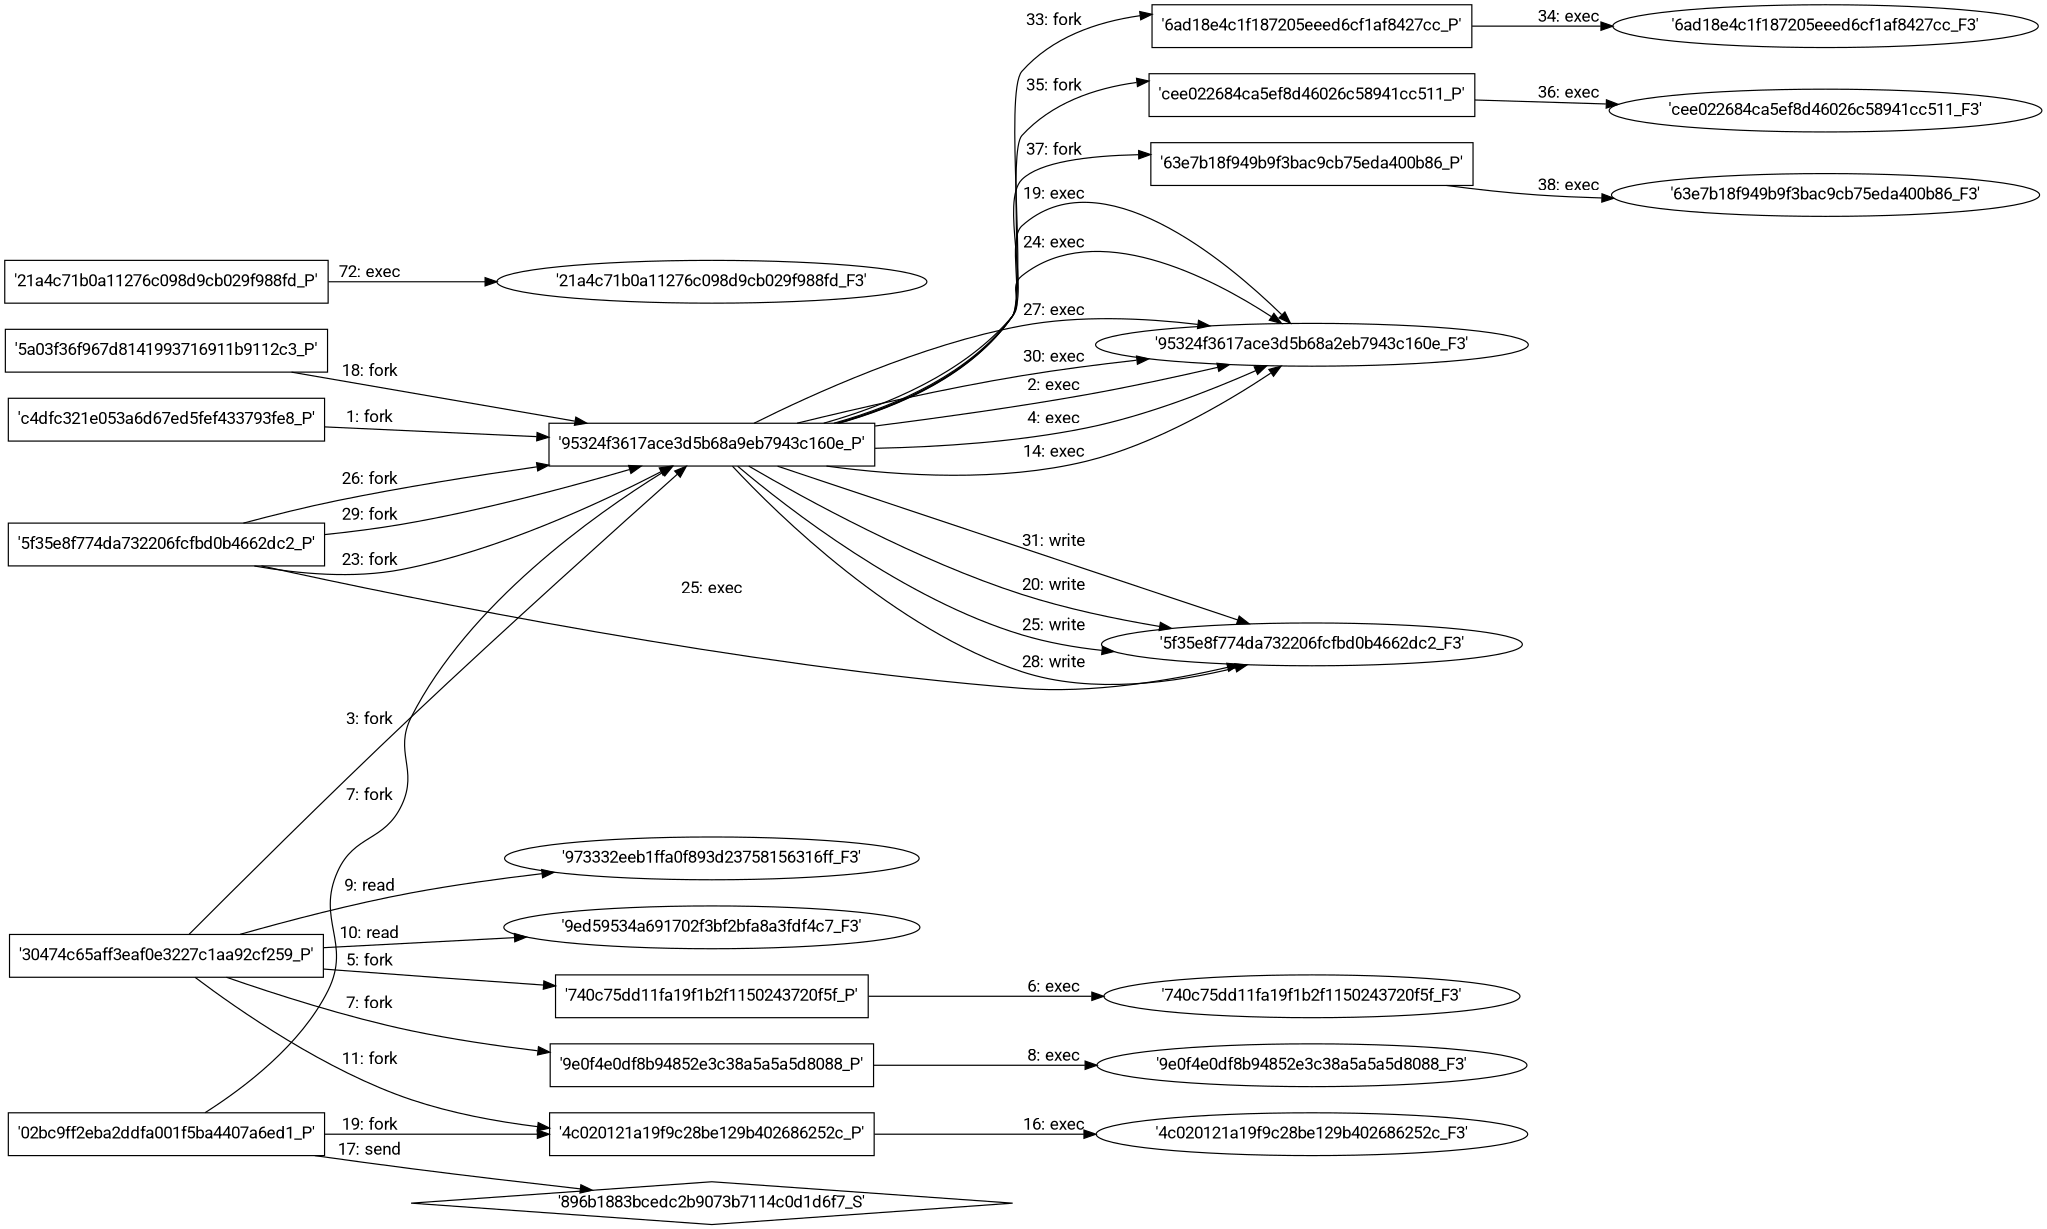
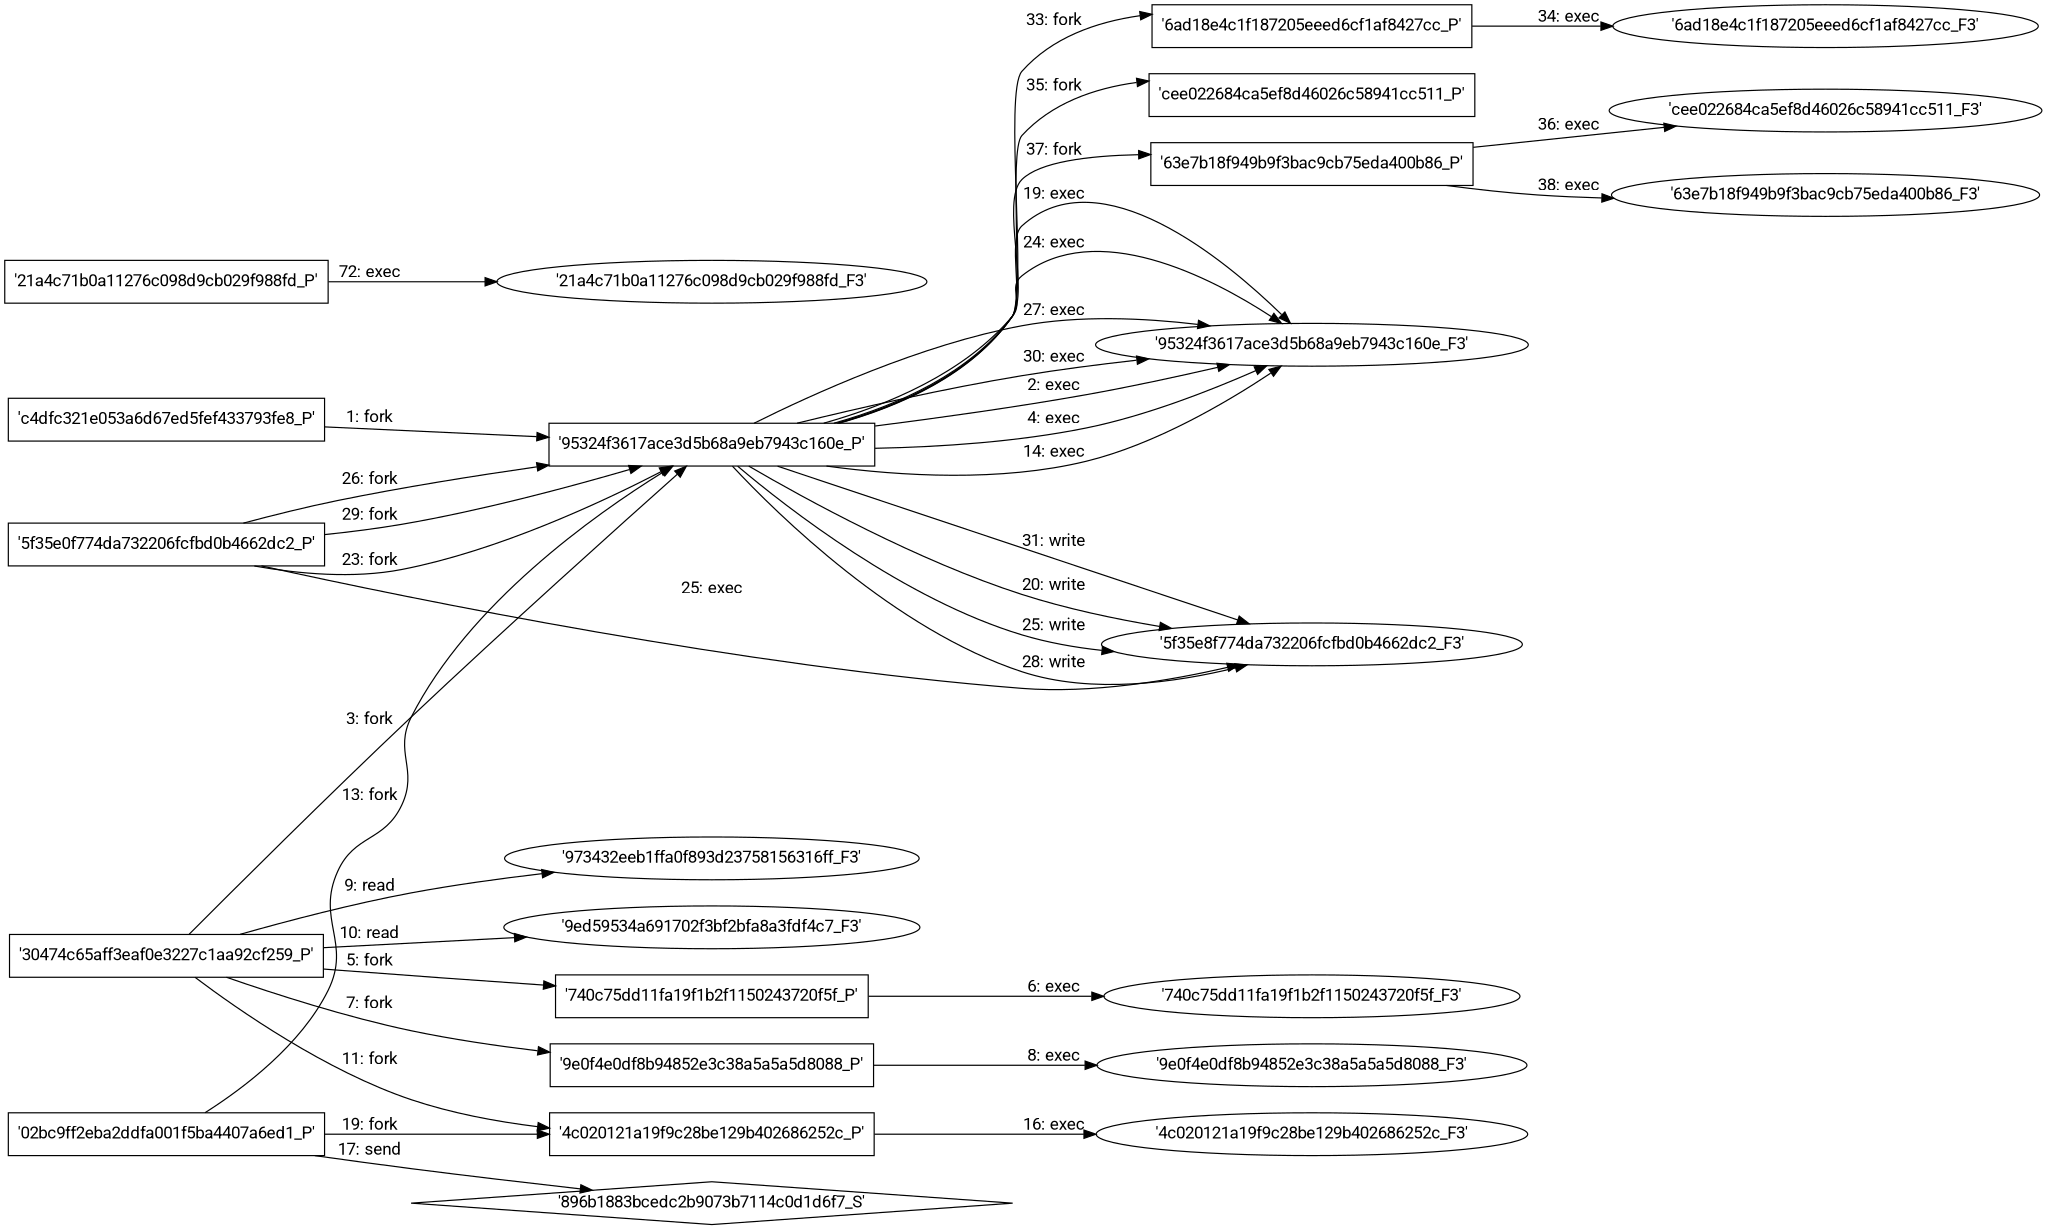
edge "'cee022684ca5ef8d46026c58941cc511_P'" -> "'cee022684ca5ef8d46026c58941cc511_F3'": now "'63e7b18f949b9f3bac9cb75eda400b86_P'" -> "'cee022684ca5ef8d46026c58941cc511_F3'"
node "'95324f3617ace3d5b68a2eb7943c160e_F3'": label "'95324f3617ace3d5b68a2eb7943c160e_F3'" -> "'95324f3617ace3d5b68a9eb7943c160e_F3'"
node "'5a03f36f967d8141993716911b9112c3_P'": removed
node "'5f35e8f774da732206fcfbd0b4662dc2_P'": label "'5f35e8f774da732206fcfbd0b4662dc2_P'" -> "'5f35e0f774da732206fcfbd0b4662dc2_P'"
edge "'02bc9ff2eba2ddfa001f5ba4407a6ed1_P'" -> "'95324f3617ace3d5b68a9eb7943c160e_P'": label "7: fork" -> "13: fork"
node "'973332eeb1ffa0f893d23758156316ff_F3'": label "'973332eeb1ffa0f893d23758156316ff_F3'" -> "'973432eeb1ffa0f893d23758156316ff_F3'"
